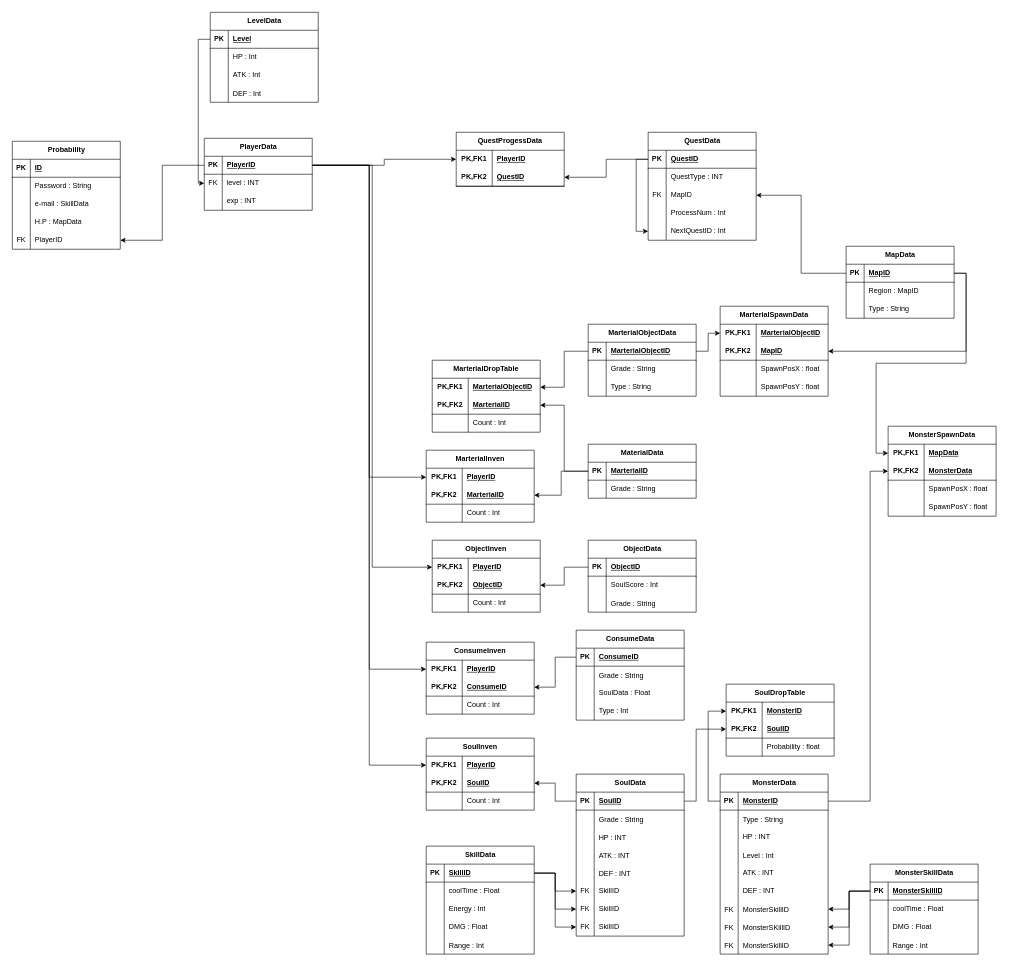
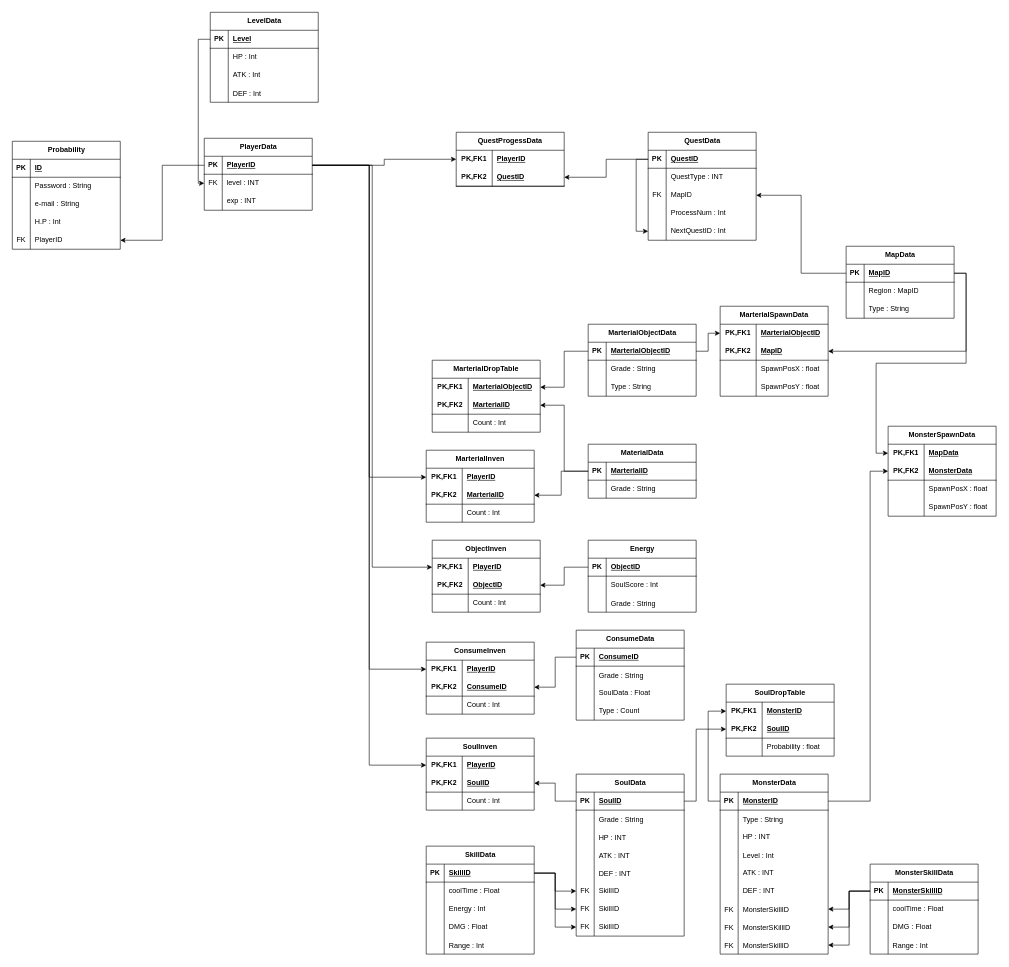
node "e-mail : SkillData": label "e-mail : SkillData" -> "e-mail : String"
node "H.P : MapData": label "H.P : MapData" -> "H.P : Int"
node "ObjectData": label "ObjectData" -> "Energy"
node "Type : Int": label "Type : Int" -> "Type : Count"
